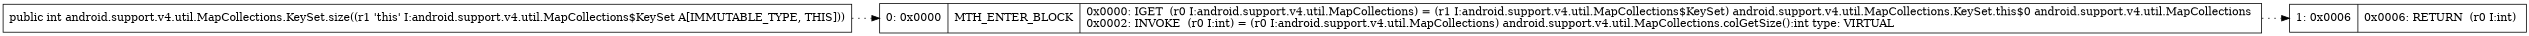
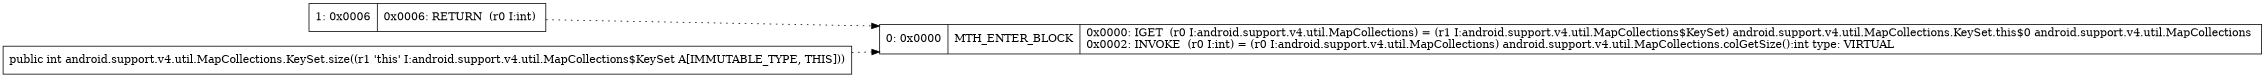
edge "0: 0x0000" -> "1: 0x0006": reversed
